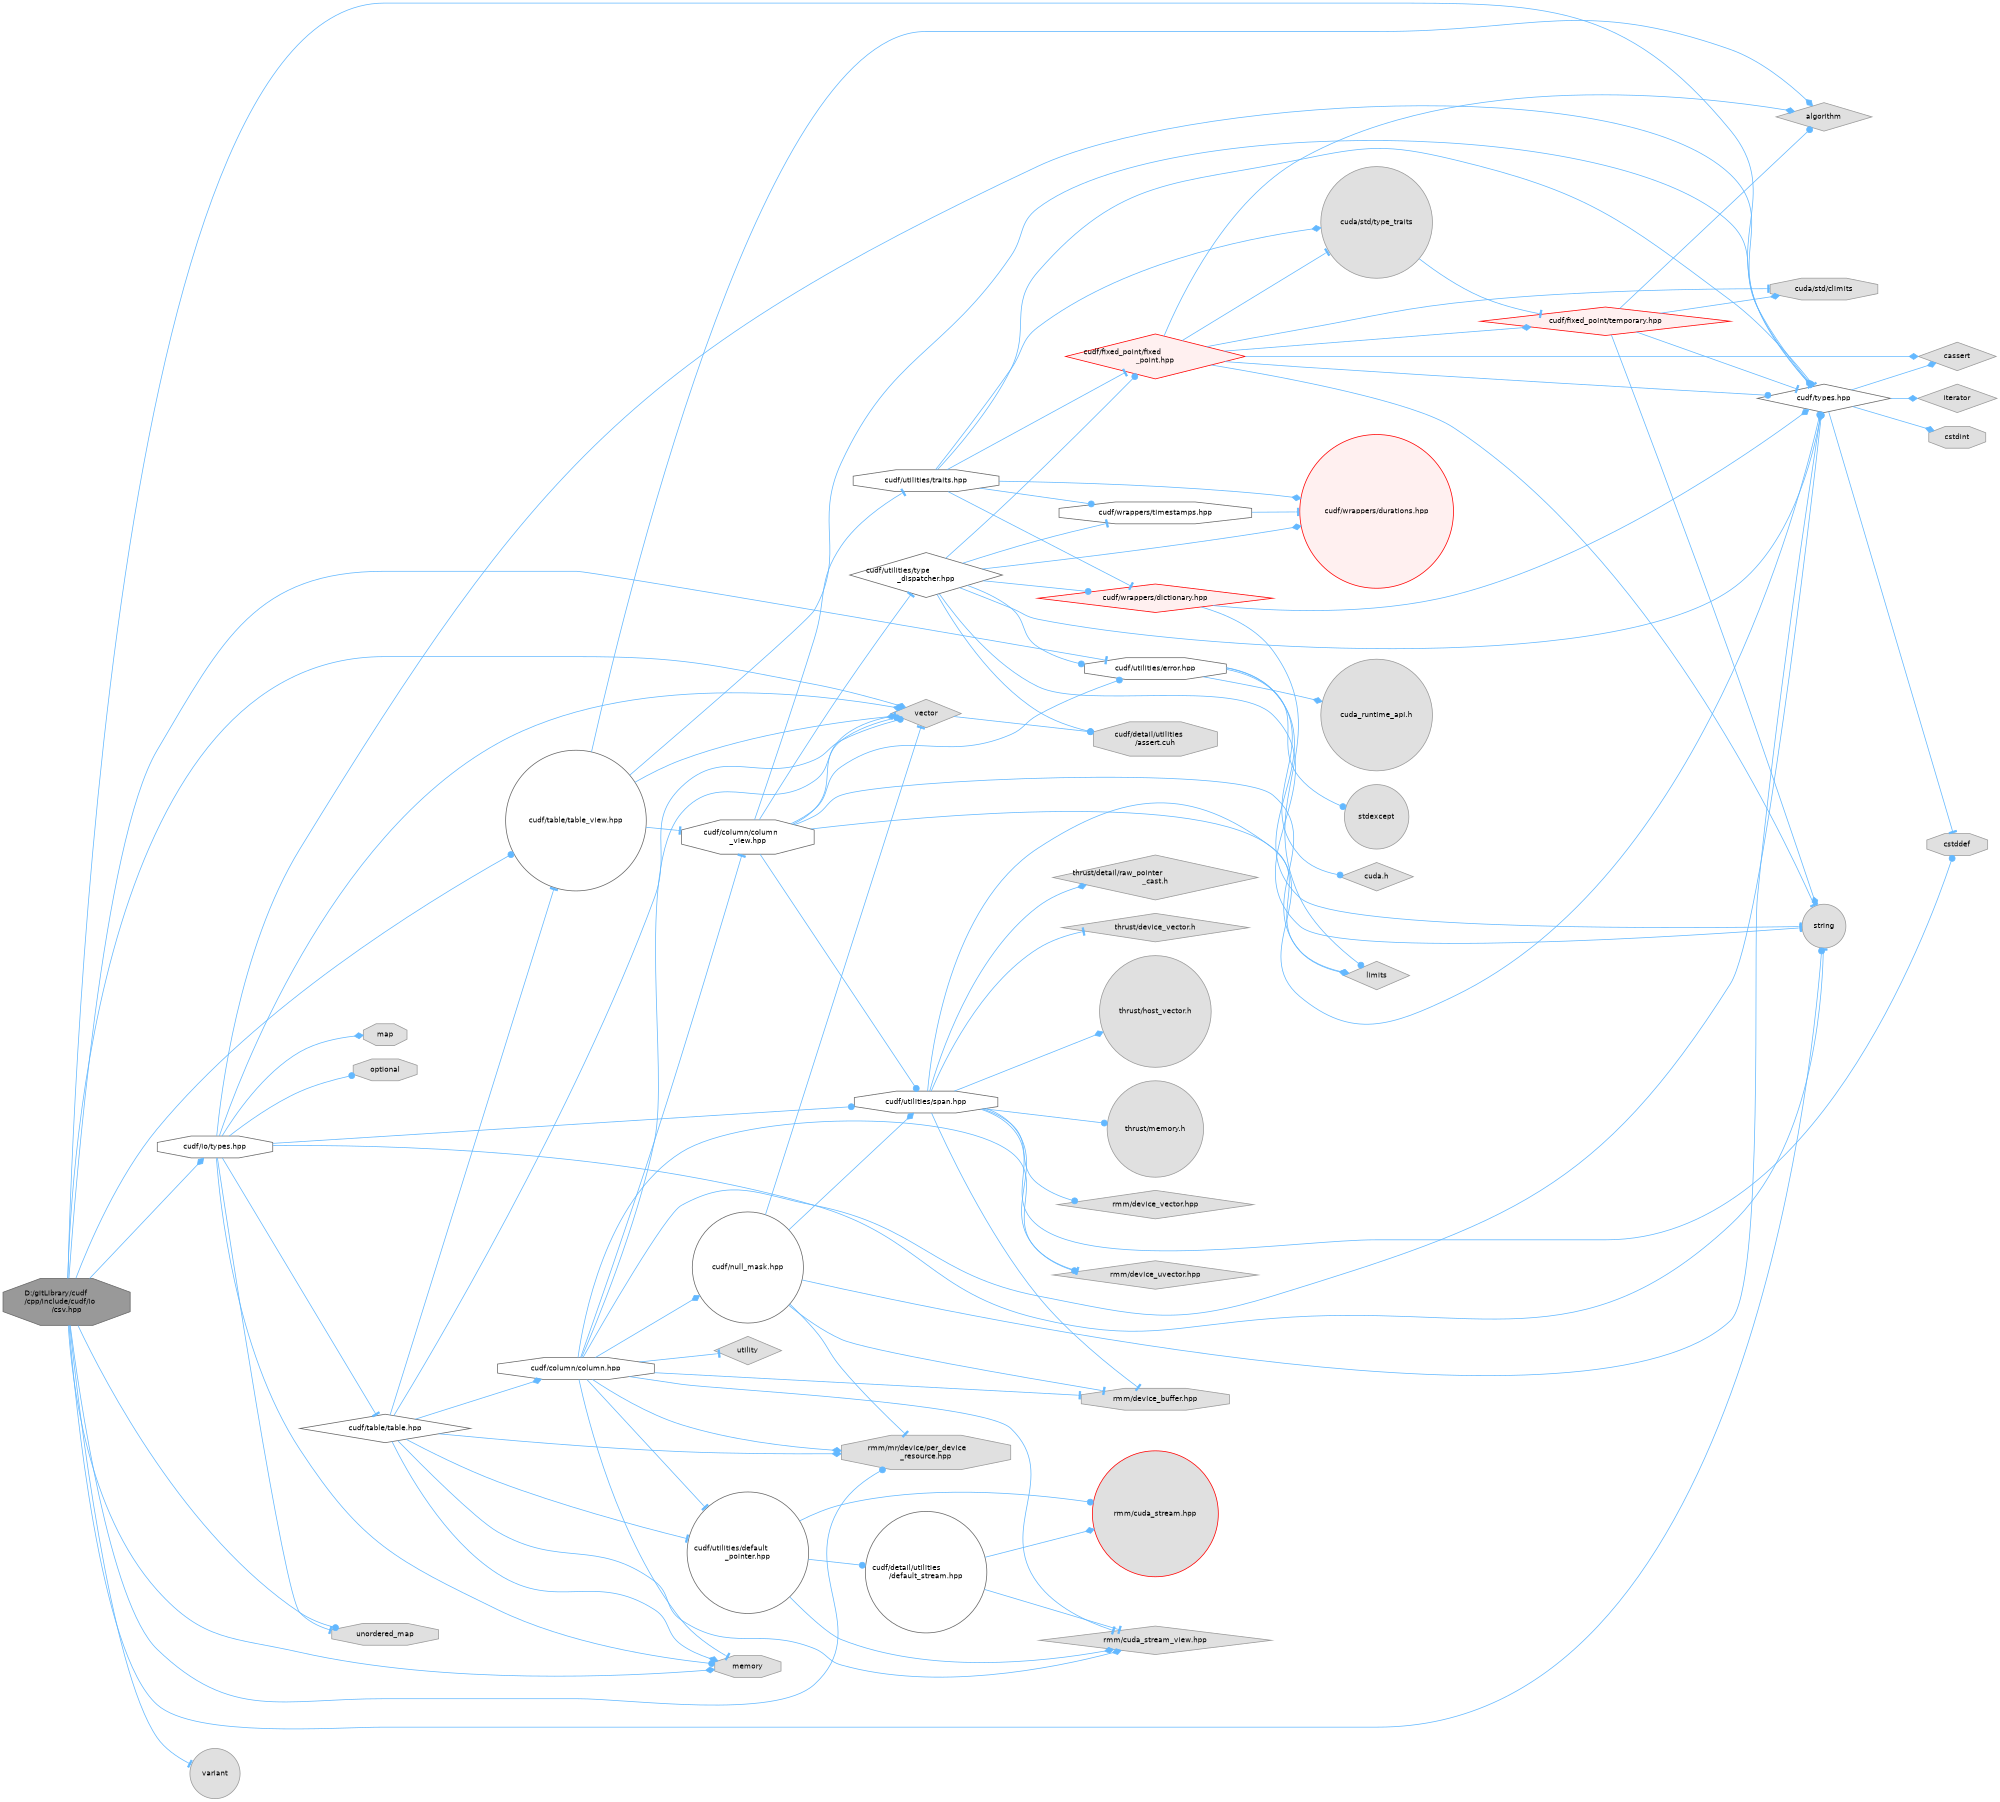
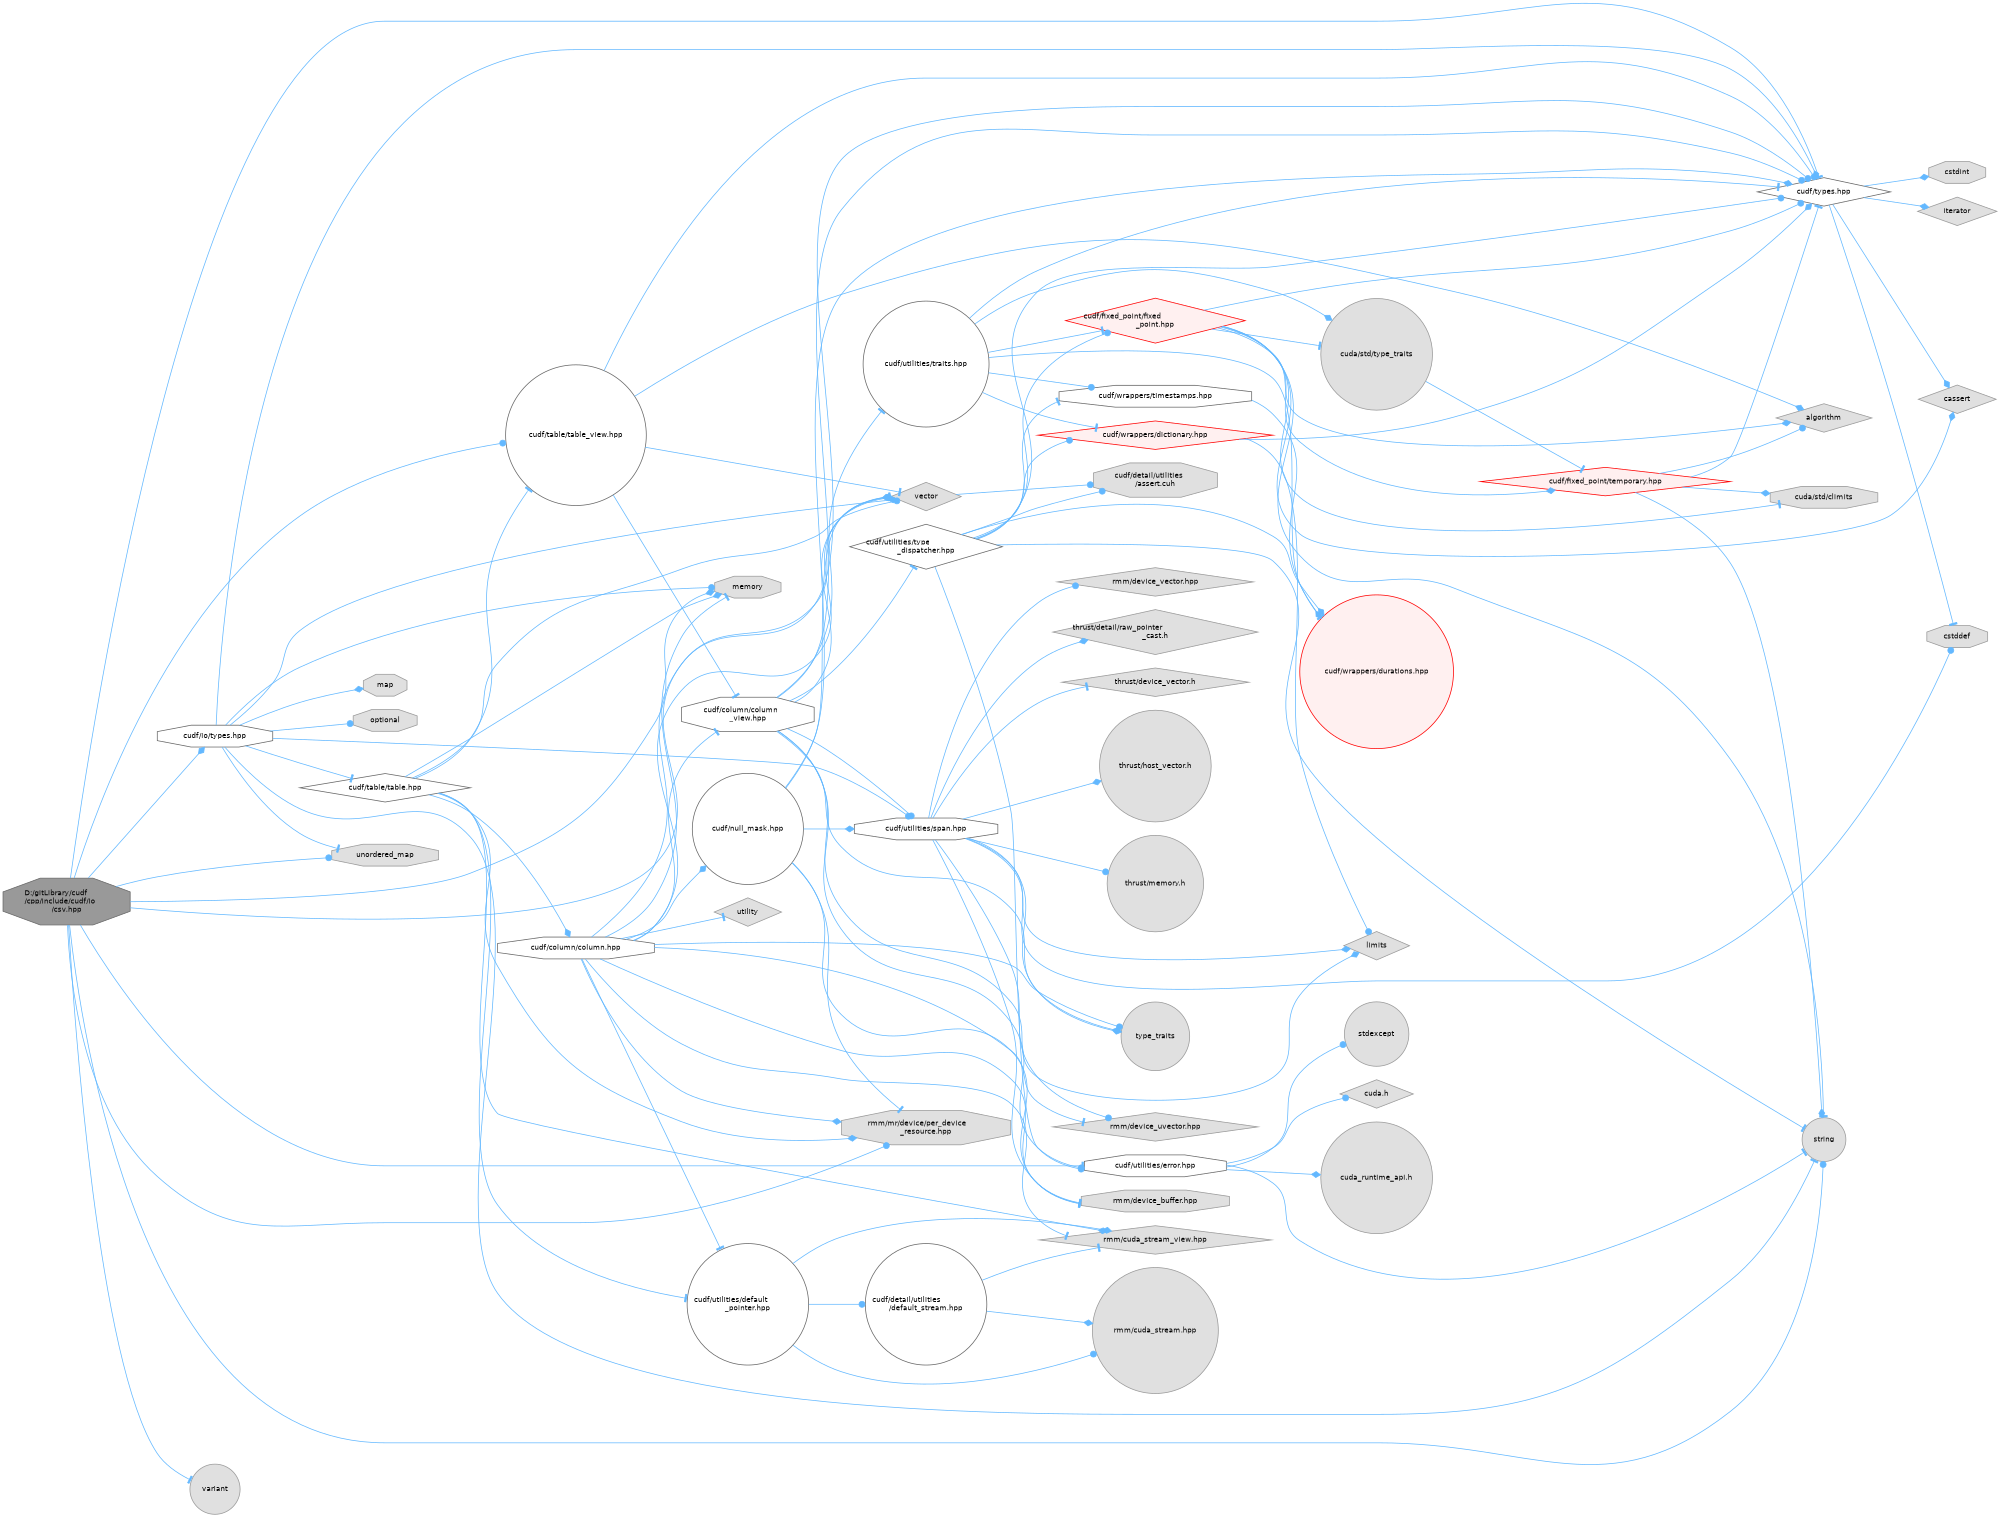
node "cudf/utilities/traits.hpp": shape octagon -> circle
node "type_traits": added
node "rmm/cuda_stream.hpp": color red -> grey60
